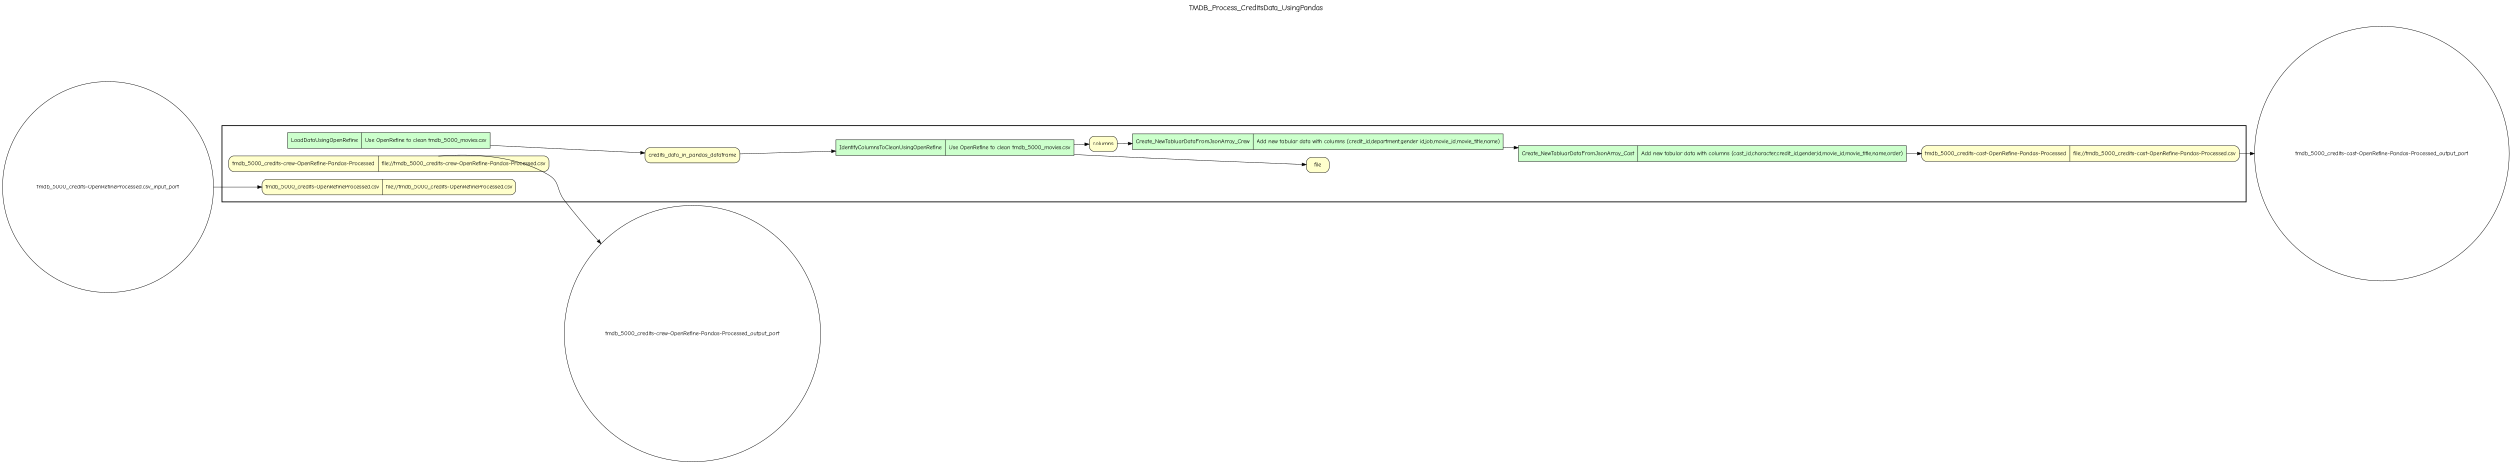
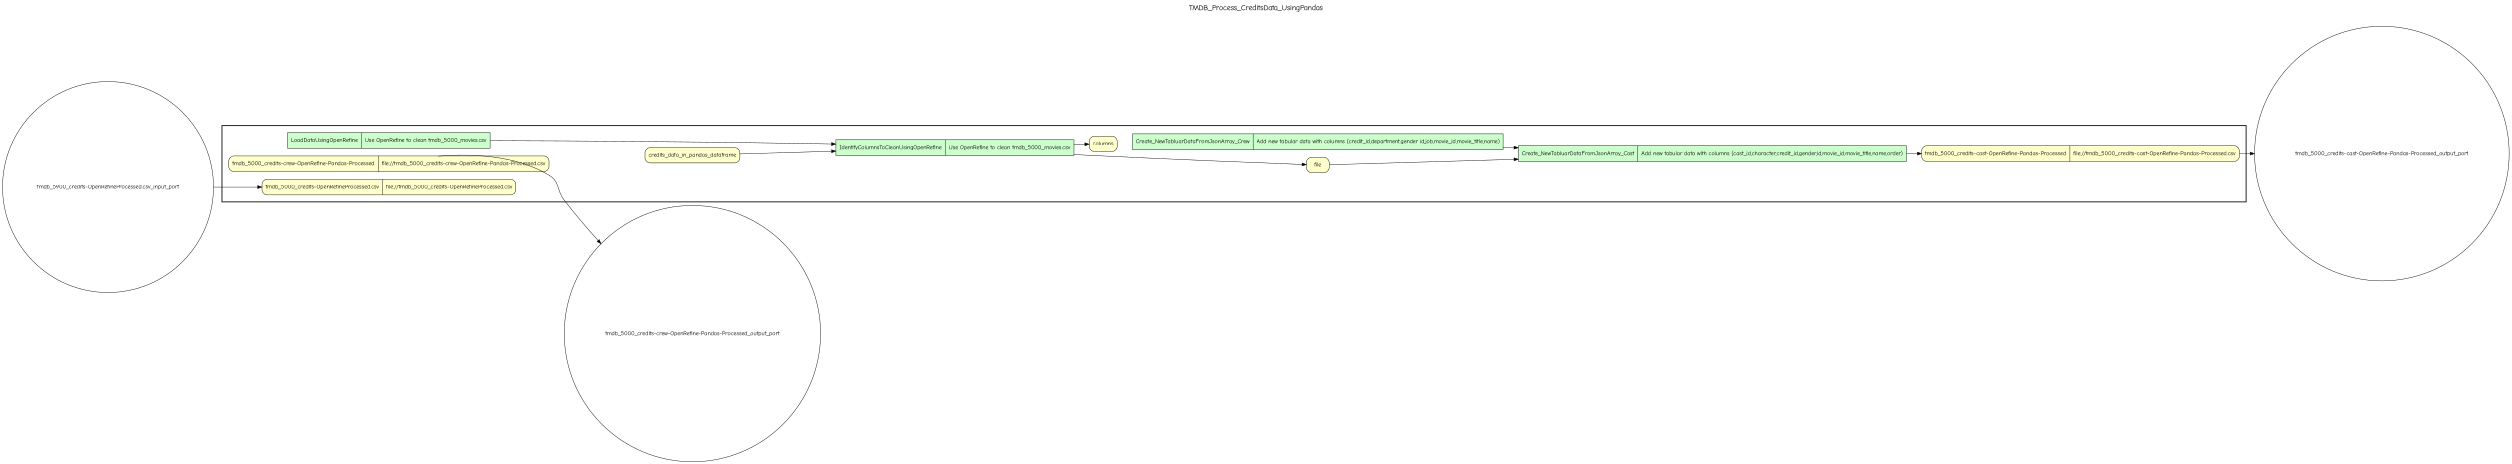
edge "columns" -> "Create_NewTabluarDataFromJsonArray_Crew": removed
edge "LoadDataUsingOpenRefine" -> "credits_data_in_pandas_dataframe": now "LoadDataUsingOpenRefine" -> "IdentifyColumnsToCleanUsingOpenRefine"
edge "file" -> "Create_NewTabluarDataFromJsonArray_Cast": added
node "tmdb_5000_credits-OpenRefineProcessed.csv_input_port": label "tmdb_5000_credits-OpenRefineProcessed.csv_input_port" -> "tmdb_5900_credits-OpenRefineProcessed.csv_input_port"
